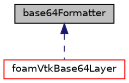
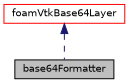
edge "foamVtkBase64Layer" -> "base64Formatter": reversed
